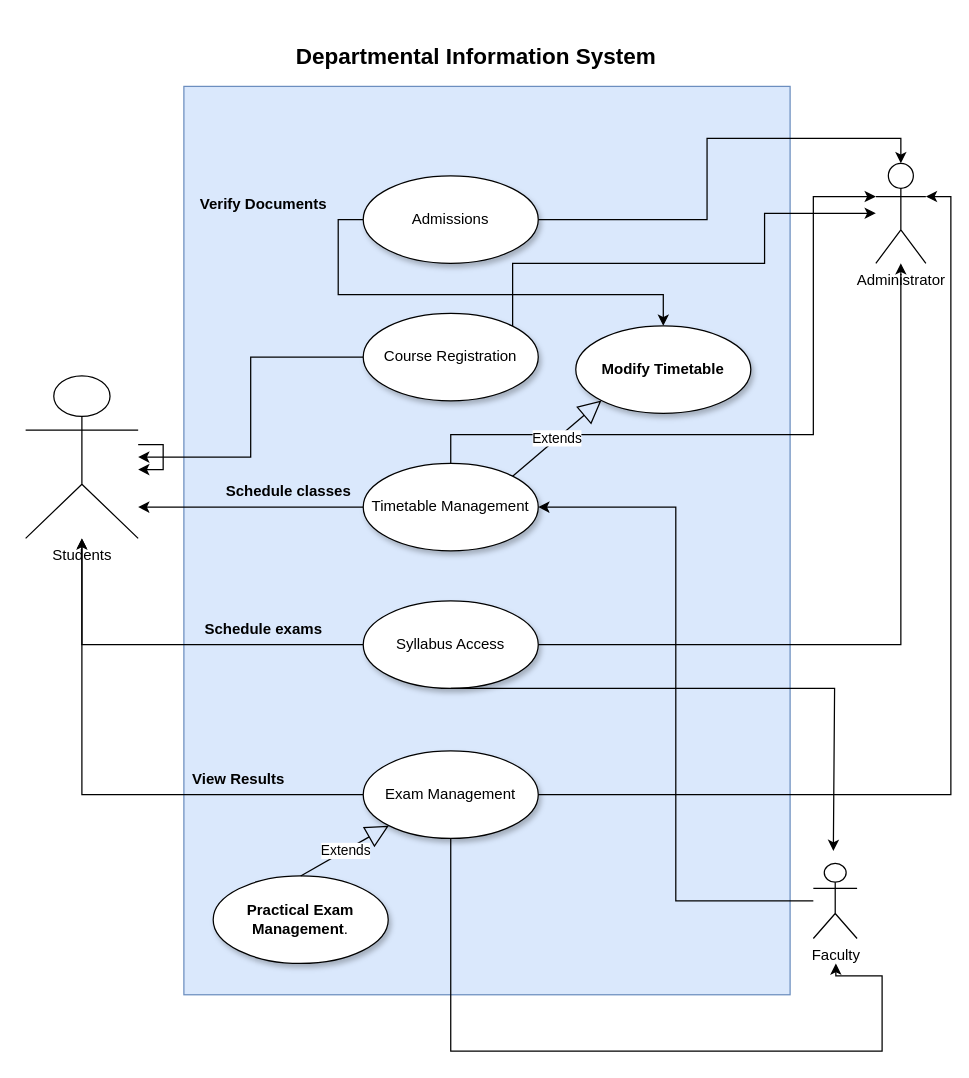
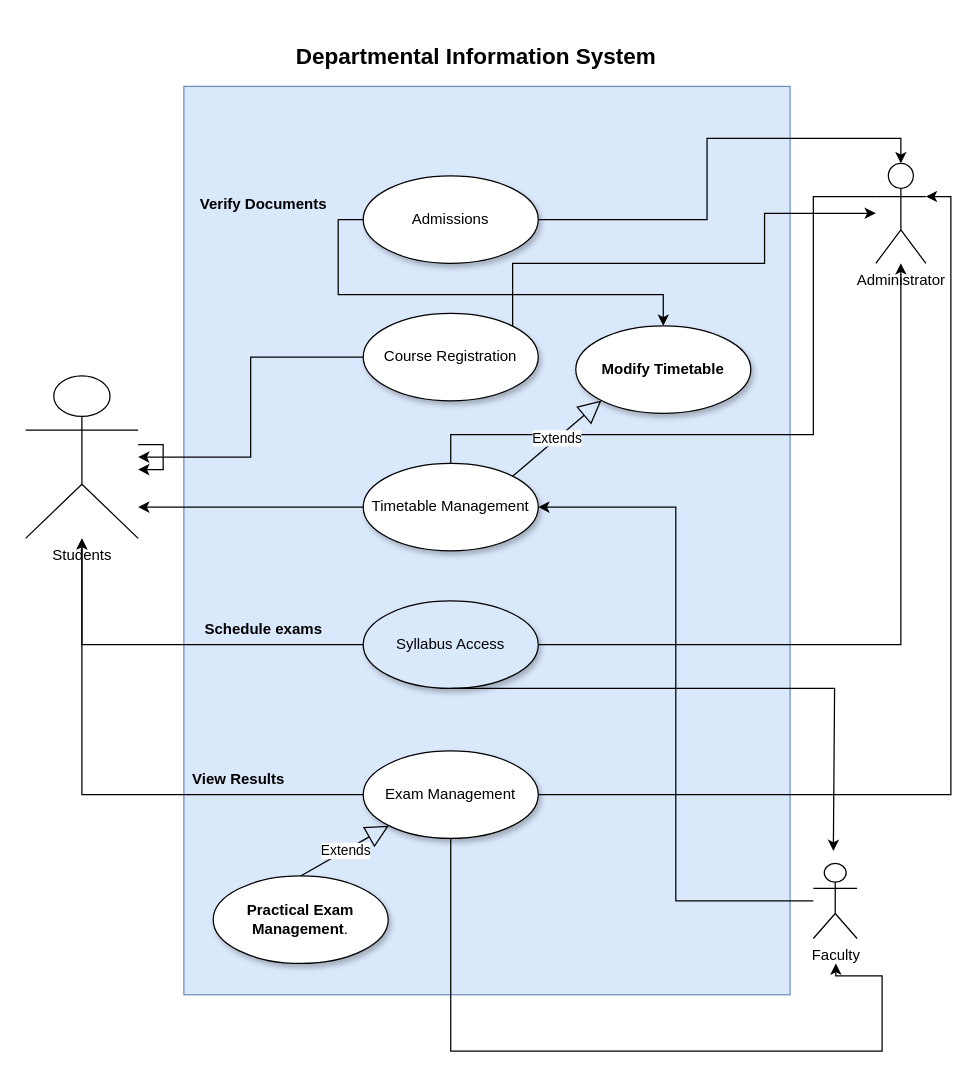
edge "Timetable Management" -> "Administrator": arrowhead classic -> none
node "Schedule classes": removed
node "Syllabus Access": fillcolor #ffffff -> #dae8fc
